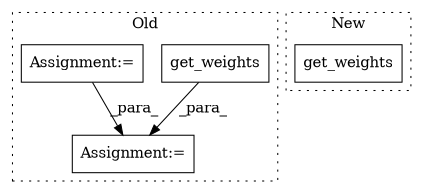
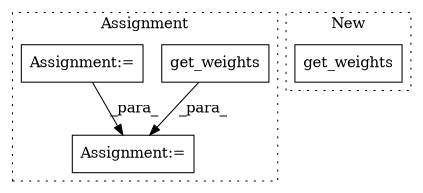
cluster "Old": label "Old" -> "Assignment"
